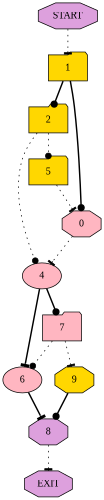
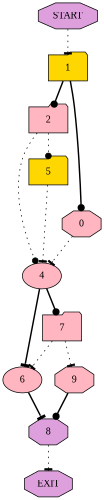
node "2": fillcolor gold -> lightpink
edge "5" -> "0": now "5" -> "4"
edge "7" -> "6": arrowhead dot -> tee
node "9": fillcolor gold -> lightpink
